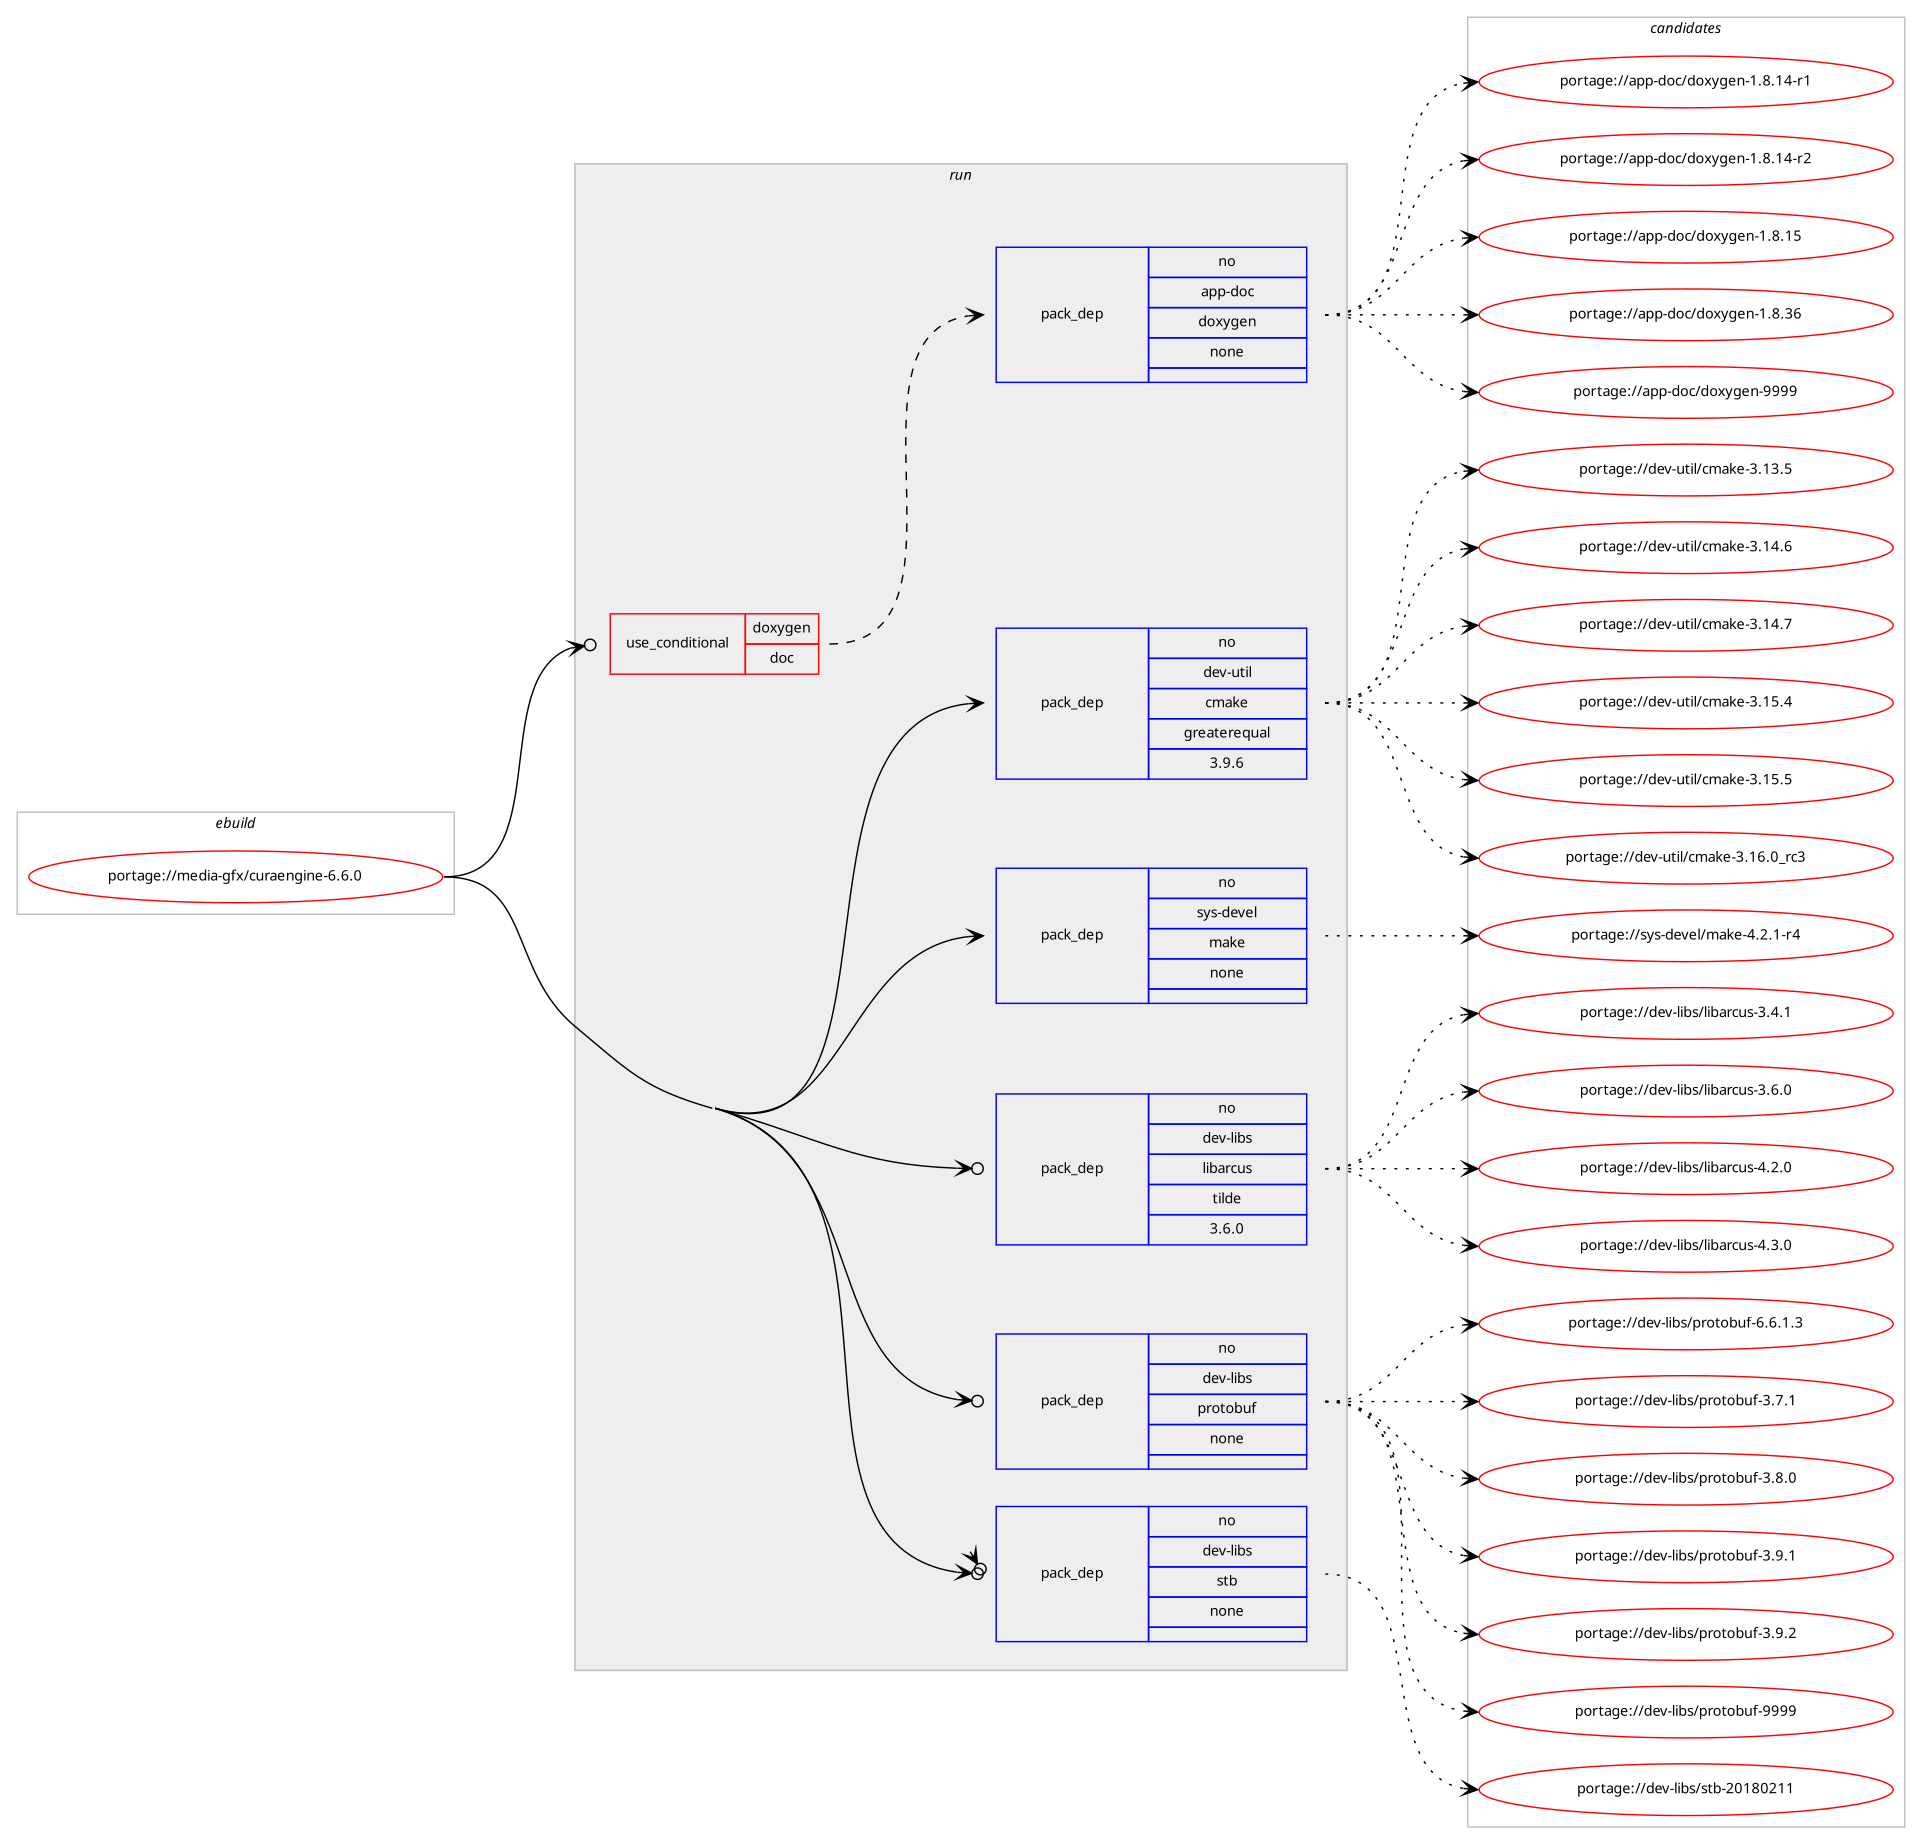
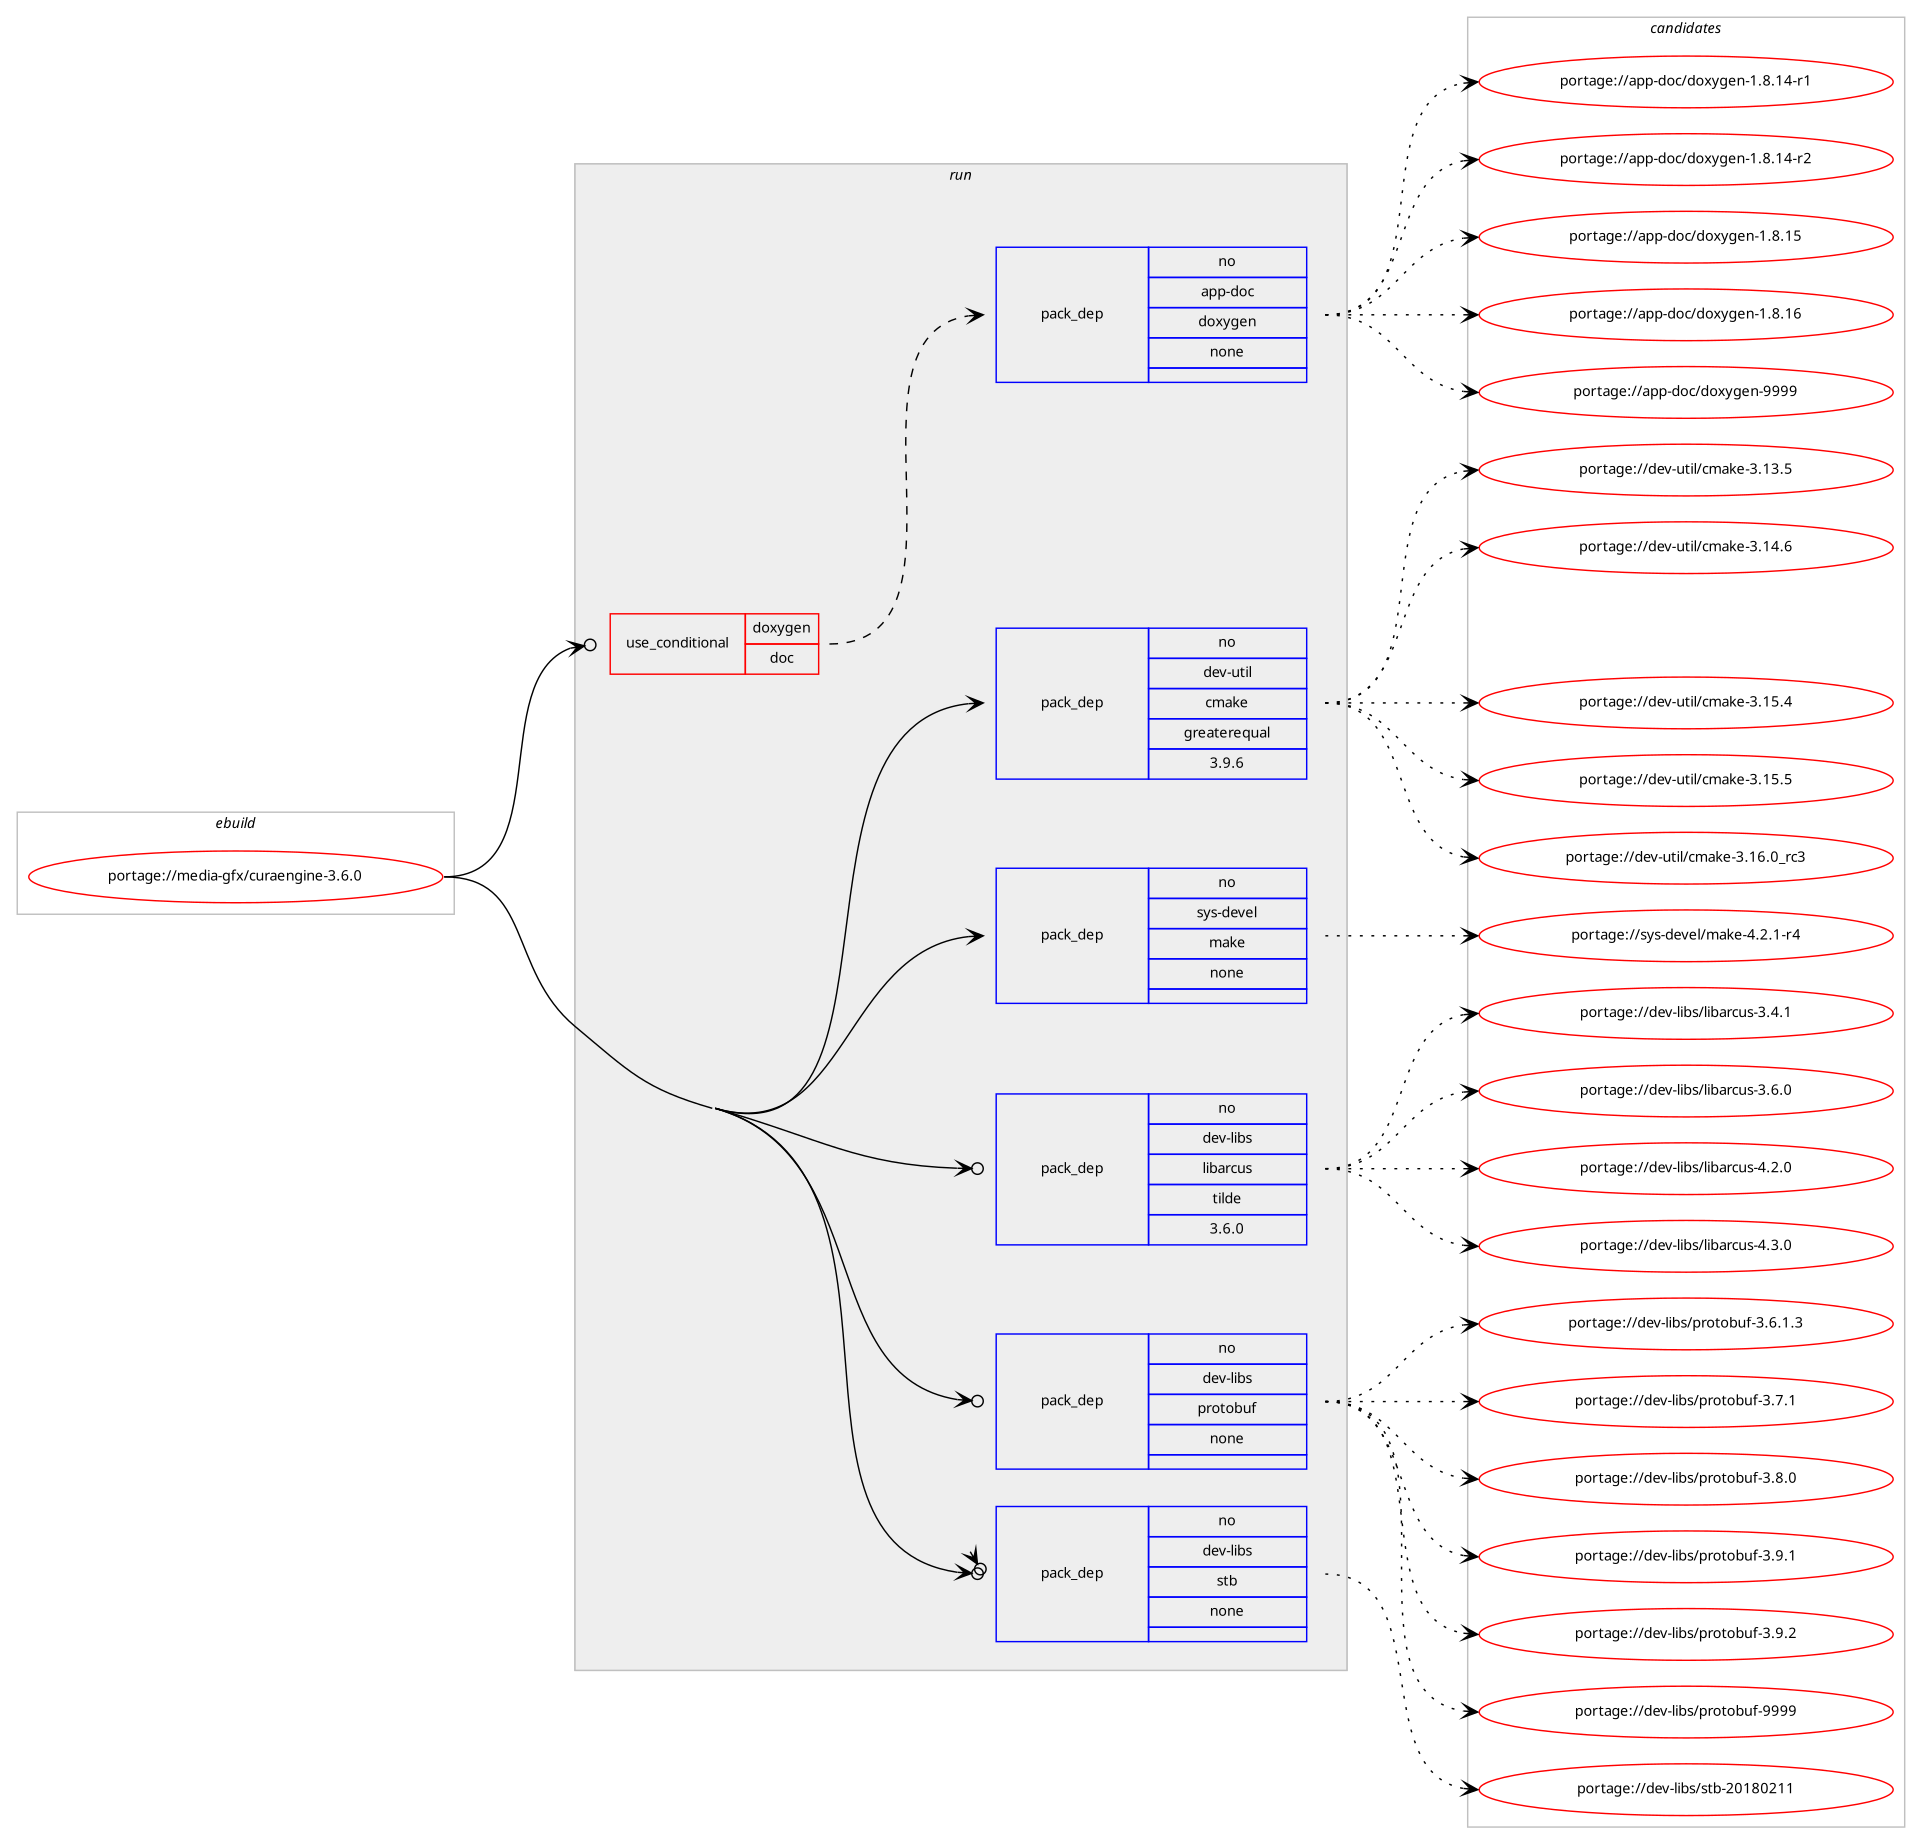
node "portage://app-doc/doxygen-1.8.36": label "portage://app-doc/doxygen-1.8.36" -> "portage://app-doc/doxygen-1.8.16"
node "portage://dev-util/cmake-3.14.7": removed
node "portage://media-gfx/curaengine-6.6.0": label "portage://media-gfx/curaengine-6.6.0" -> "portage://media-gfx/curaengine-3.6.0"
node "portage://dev-libs/protobuf-6.6.1.3": label "portage://dev-libs/protobuf-6.6.1.3" -> "portage://dev-libs/protobuf-3.6.1.3"
